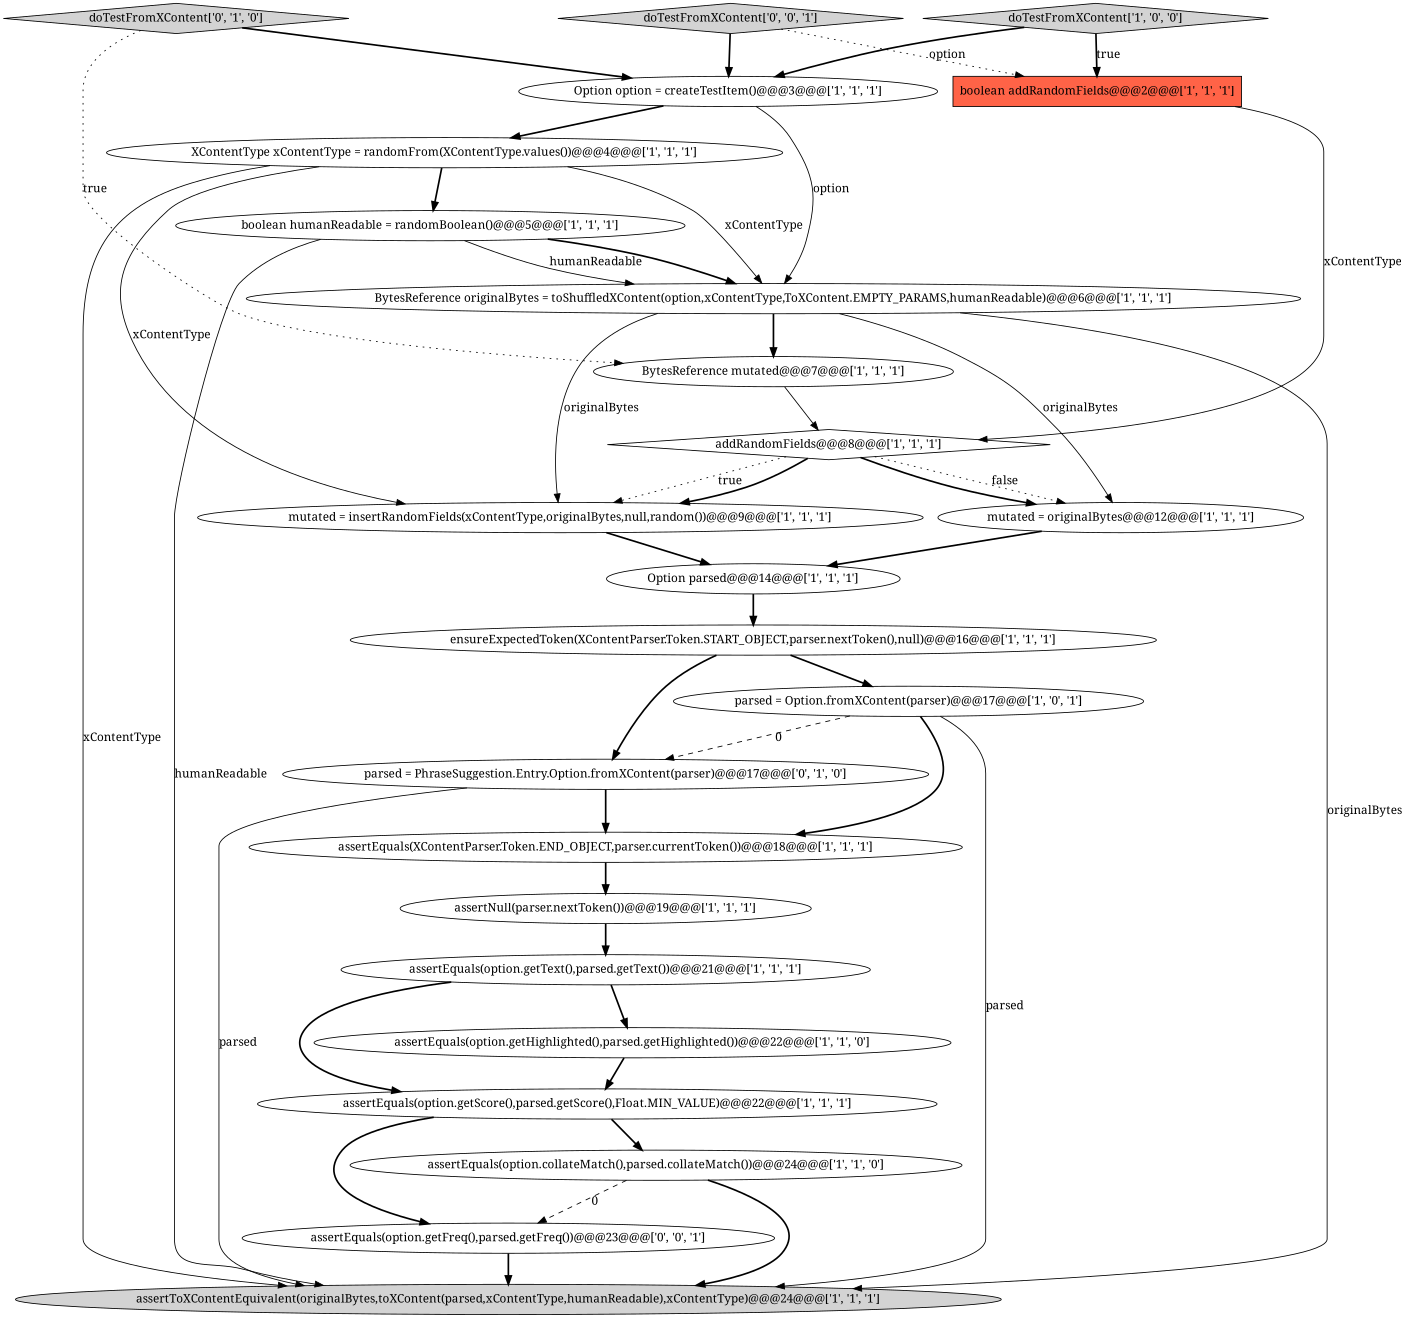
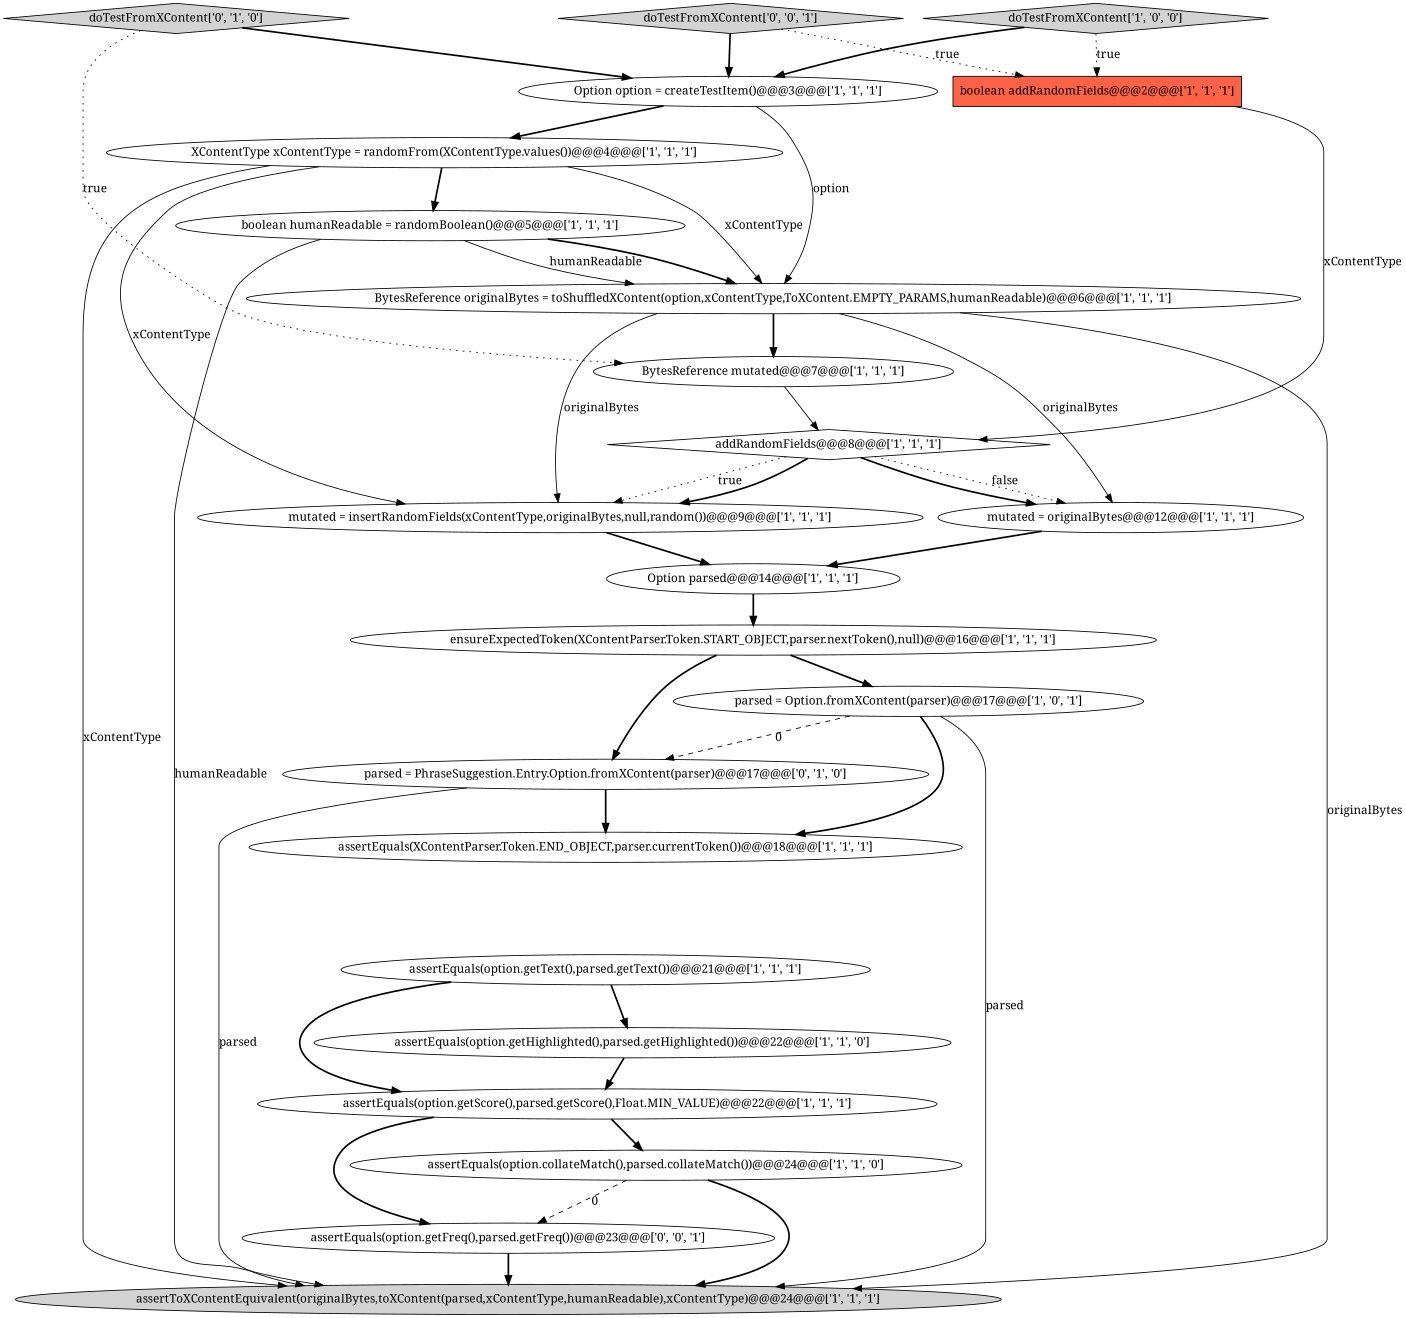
edge "doTestFromXContent['1', '0', '0']" -> "boolean addRandomFields@@@2@@@['1', '1', '1']": style bold -> dotted
edge "doTestFromXContent['0', '0', '1']" -> "boolean addRandomFields@@@2@@@['1', '1', '1']": label "option" -> "true"
node "assertNull(parser.nextToken())@@@19@@@['1', '1', '1']": removed
